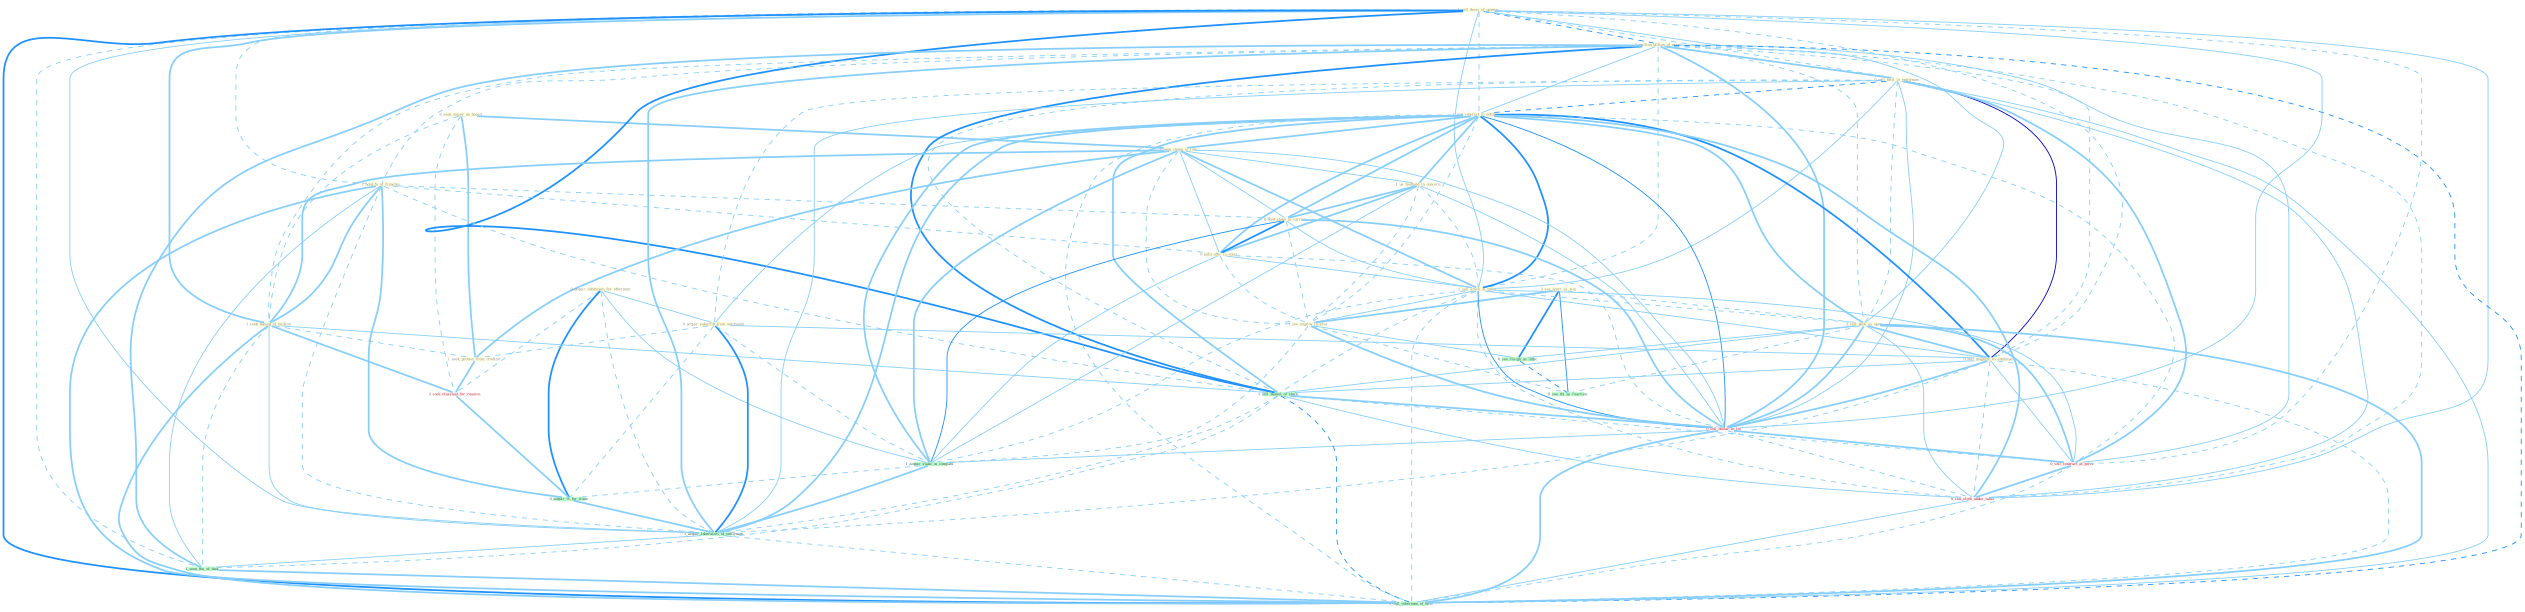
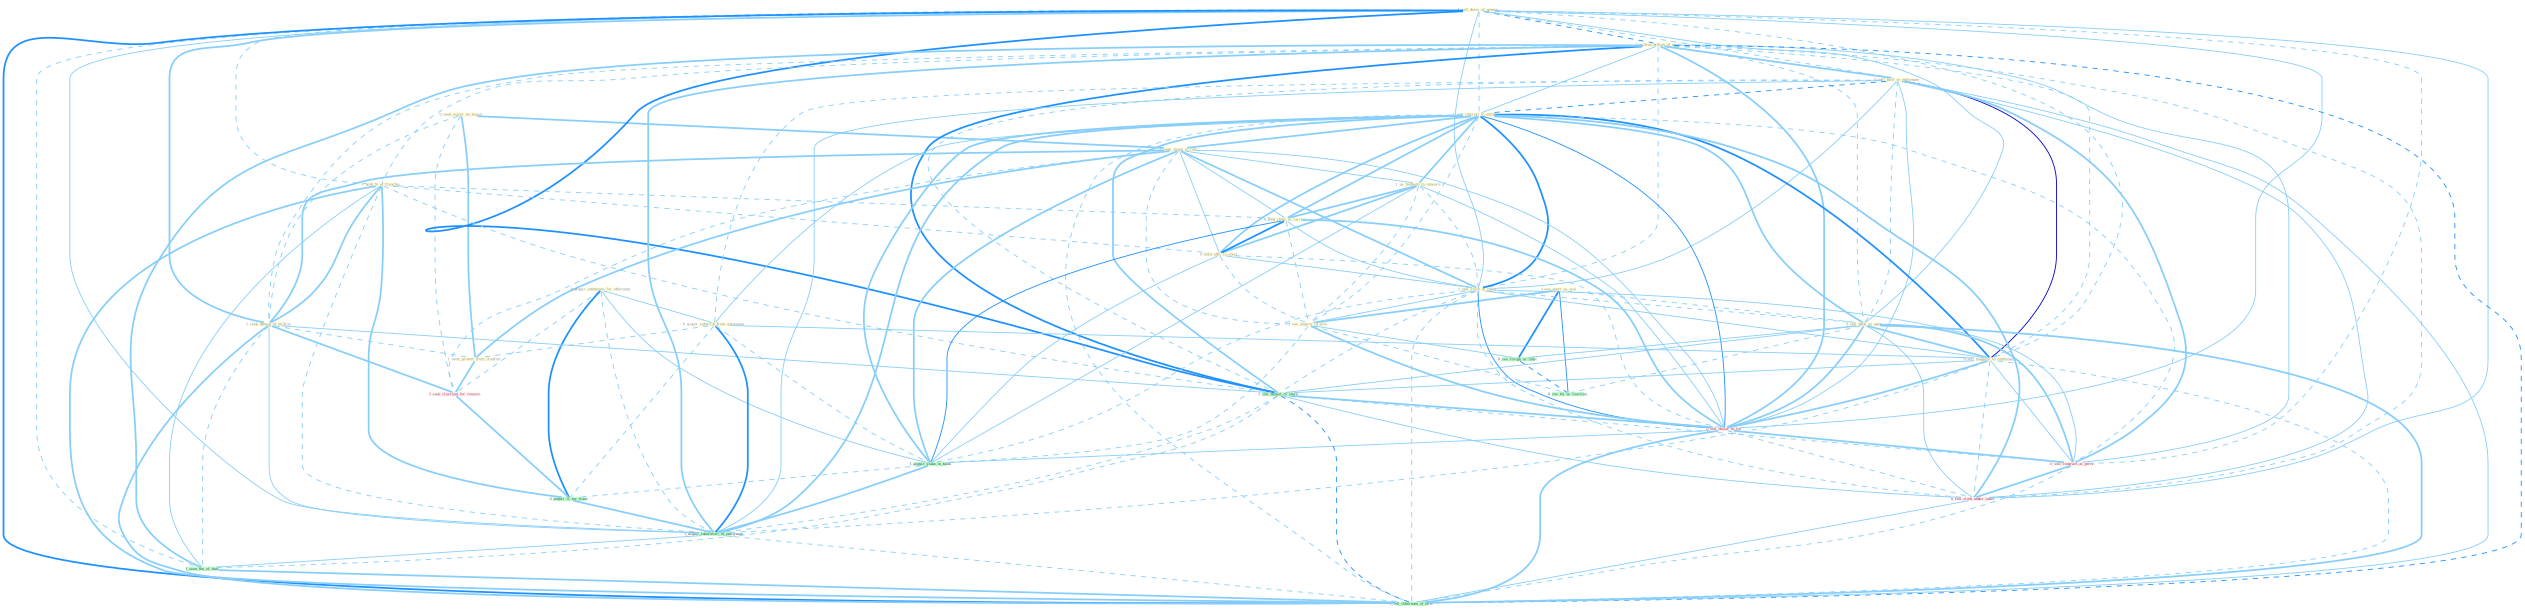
edge "1_seek_chang_in_rule" -- "0_seek_classmat_for_reunion": added
node "1_acquir_stake_in_compani": label "1_acquir_stake_in_compani" -> "1_acquir_stake_in_bank"
